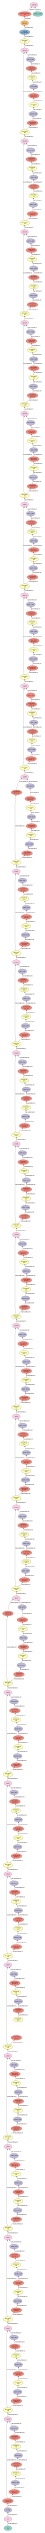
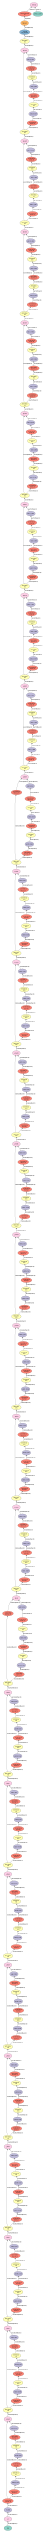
node "unit2_1_bn2": fillcolor #fb8072 -> #bebada
node "unit0_5_bn0": added
